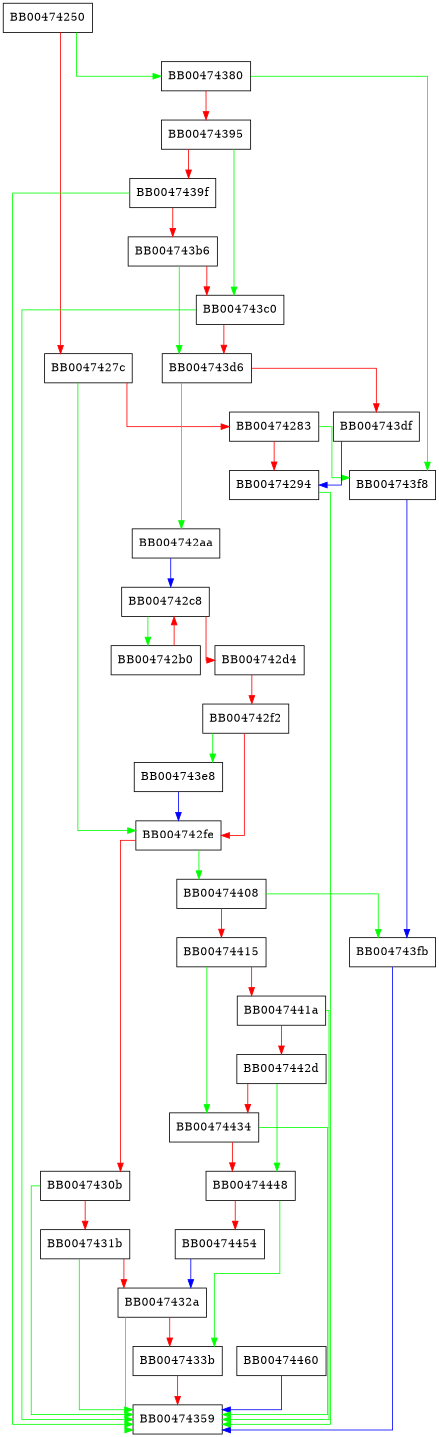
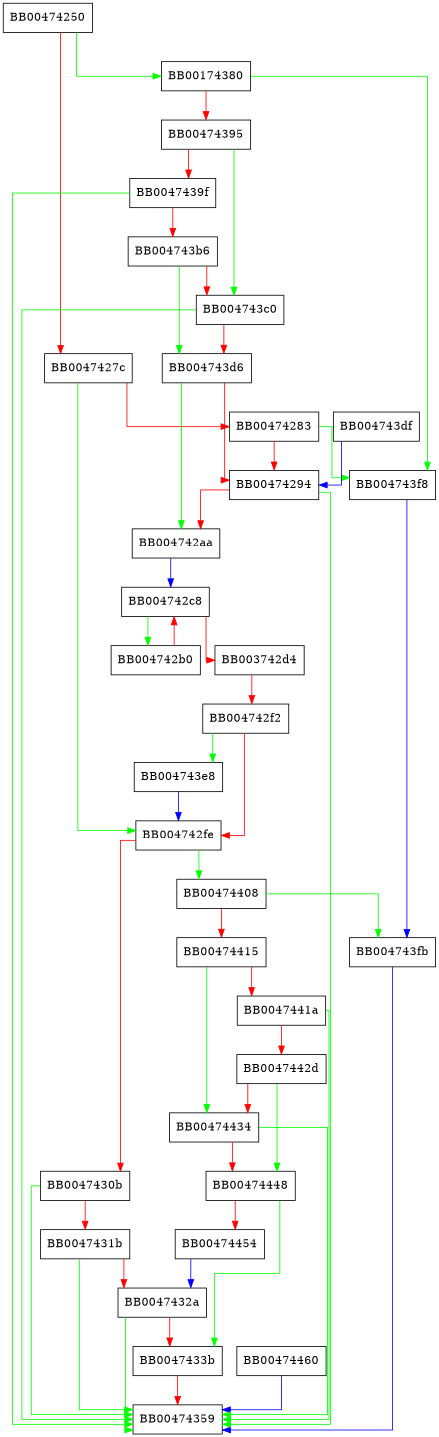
node "BB00474380": label "BB00474380" -> "BB00174380"
edge "BB004743d6" -> "BB004743df": now "BB004743d6" -> "BB00474294"
edge "BB00474294" -> "BB004742aa": added
node "BB004742d4": label "BB004742d4" -> "BB003742d4"
